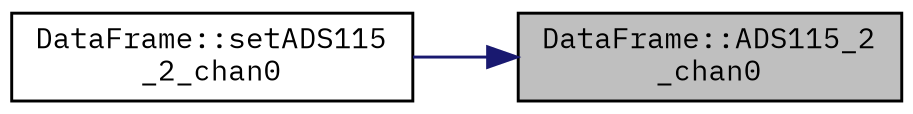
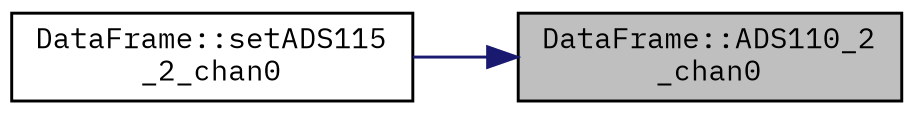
node "DataFrame::ADS115_2 _chan0": label "DataFrame::ADS115_2 _chan0" -> "DataFrame::ADS110_2 _chan0"
